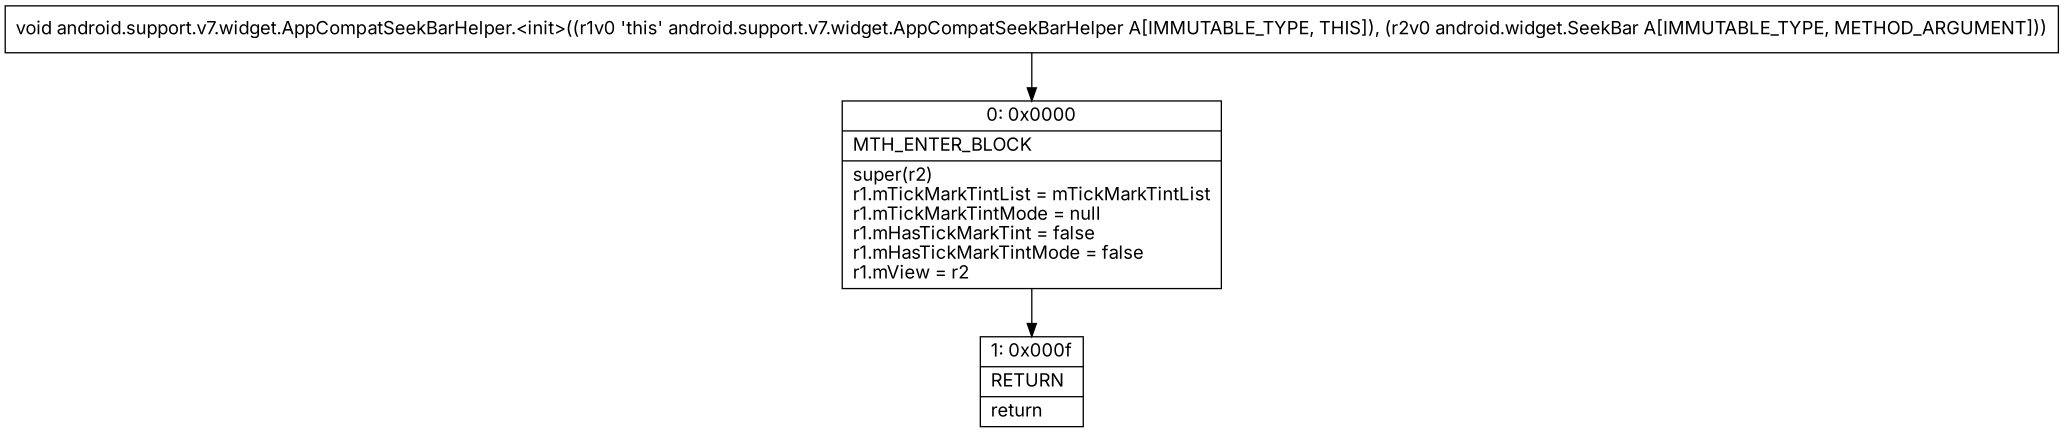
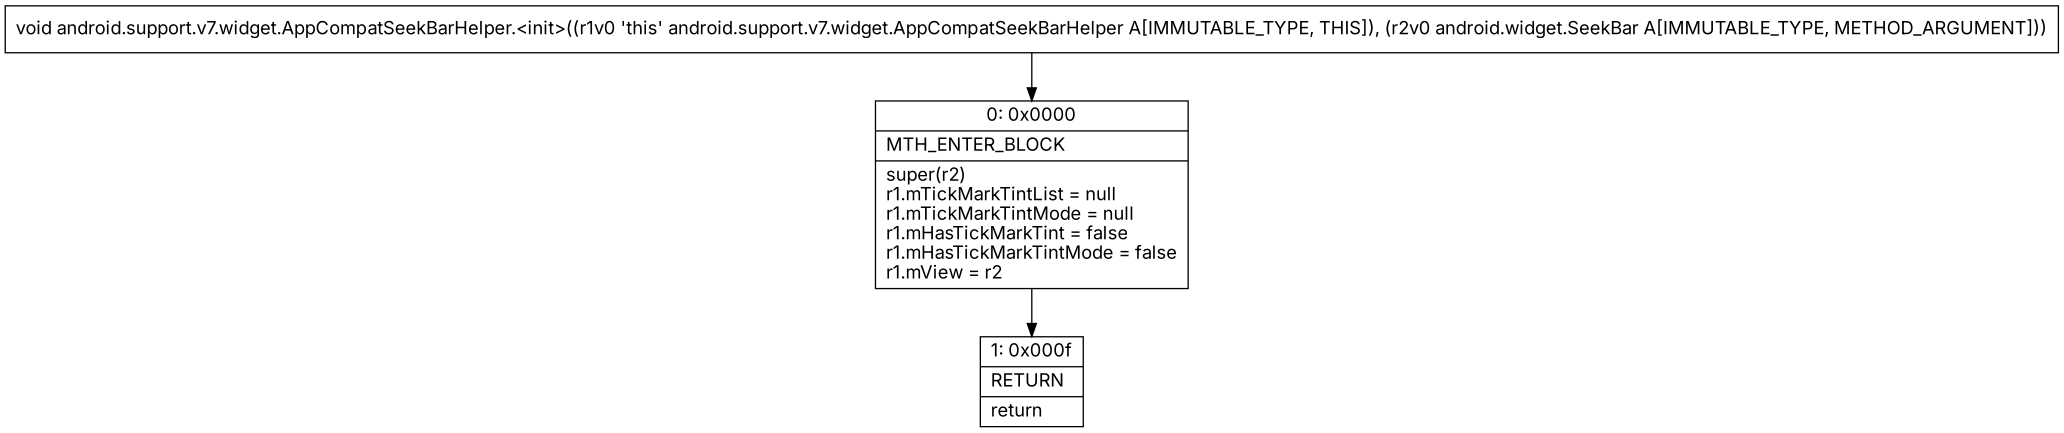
node "0: 0x0000": text "r1.mTickMarkTintList = mTickMarkTintList" -> "r1.mTickMarkTintList = null"
